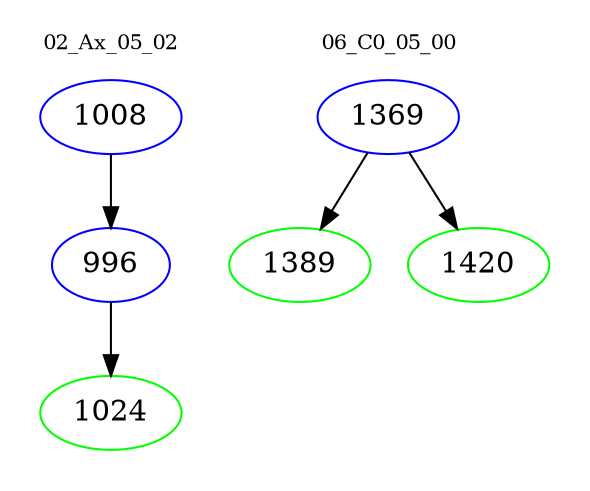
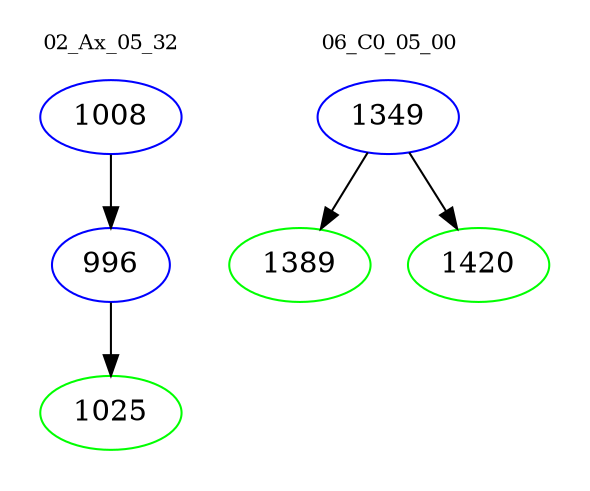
cluster "02_Ax_05_02": label "02_Ax_05_02" -> "02_Ax_05_32"
node "1369": label "1369" -> "1349"
node "1024": label "1024" -> "1025"
